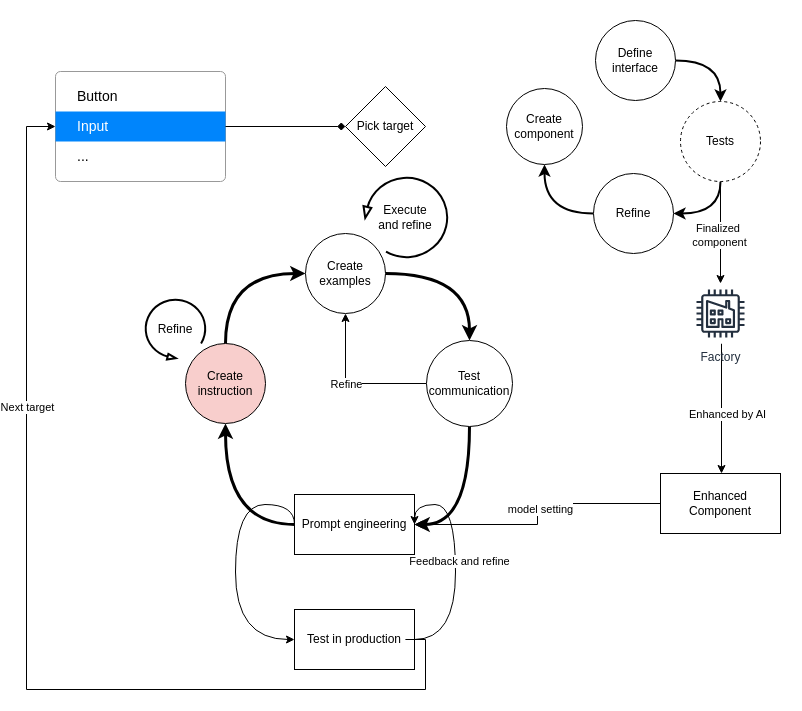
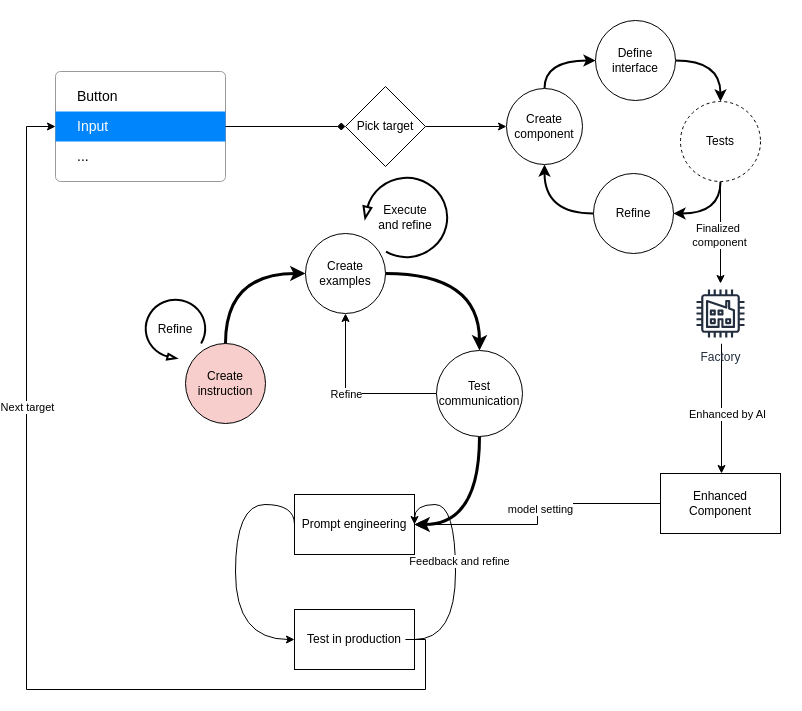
edge "Create component" -> "Define interface": added
edge "Pick target" -> "Create component": added
node "Test communication": moved (470, 384) -> (480, 394)
edge "Prompt engineering" -> "Create instruction": removed
